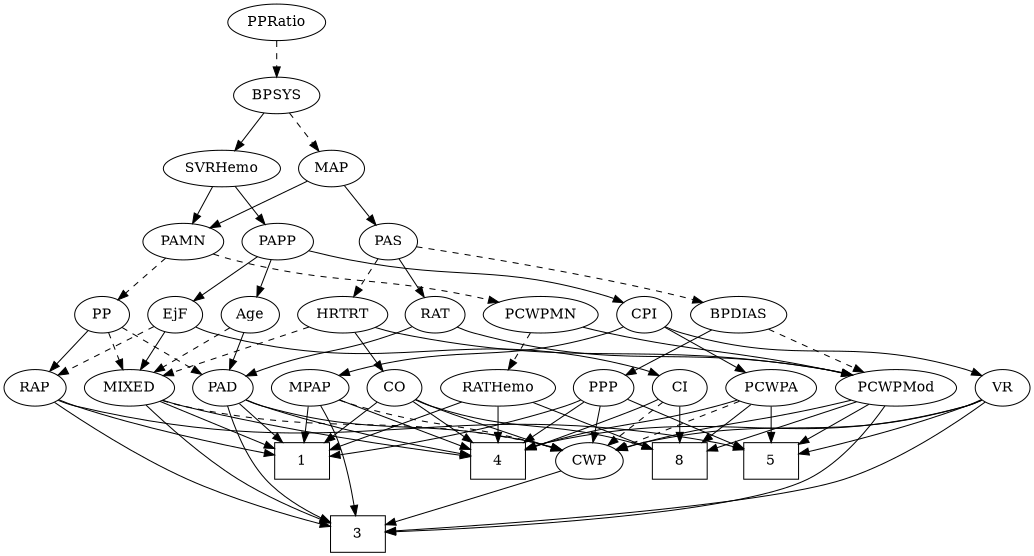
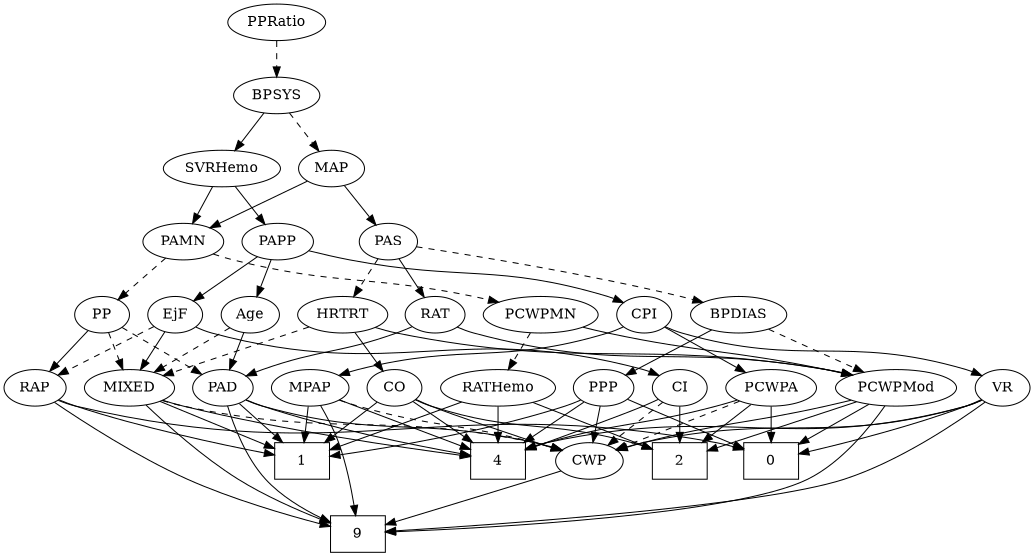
node "8": label "8" -> "2"
node "5": label "5" -> "0"
node "3": label "3" -> "9"
